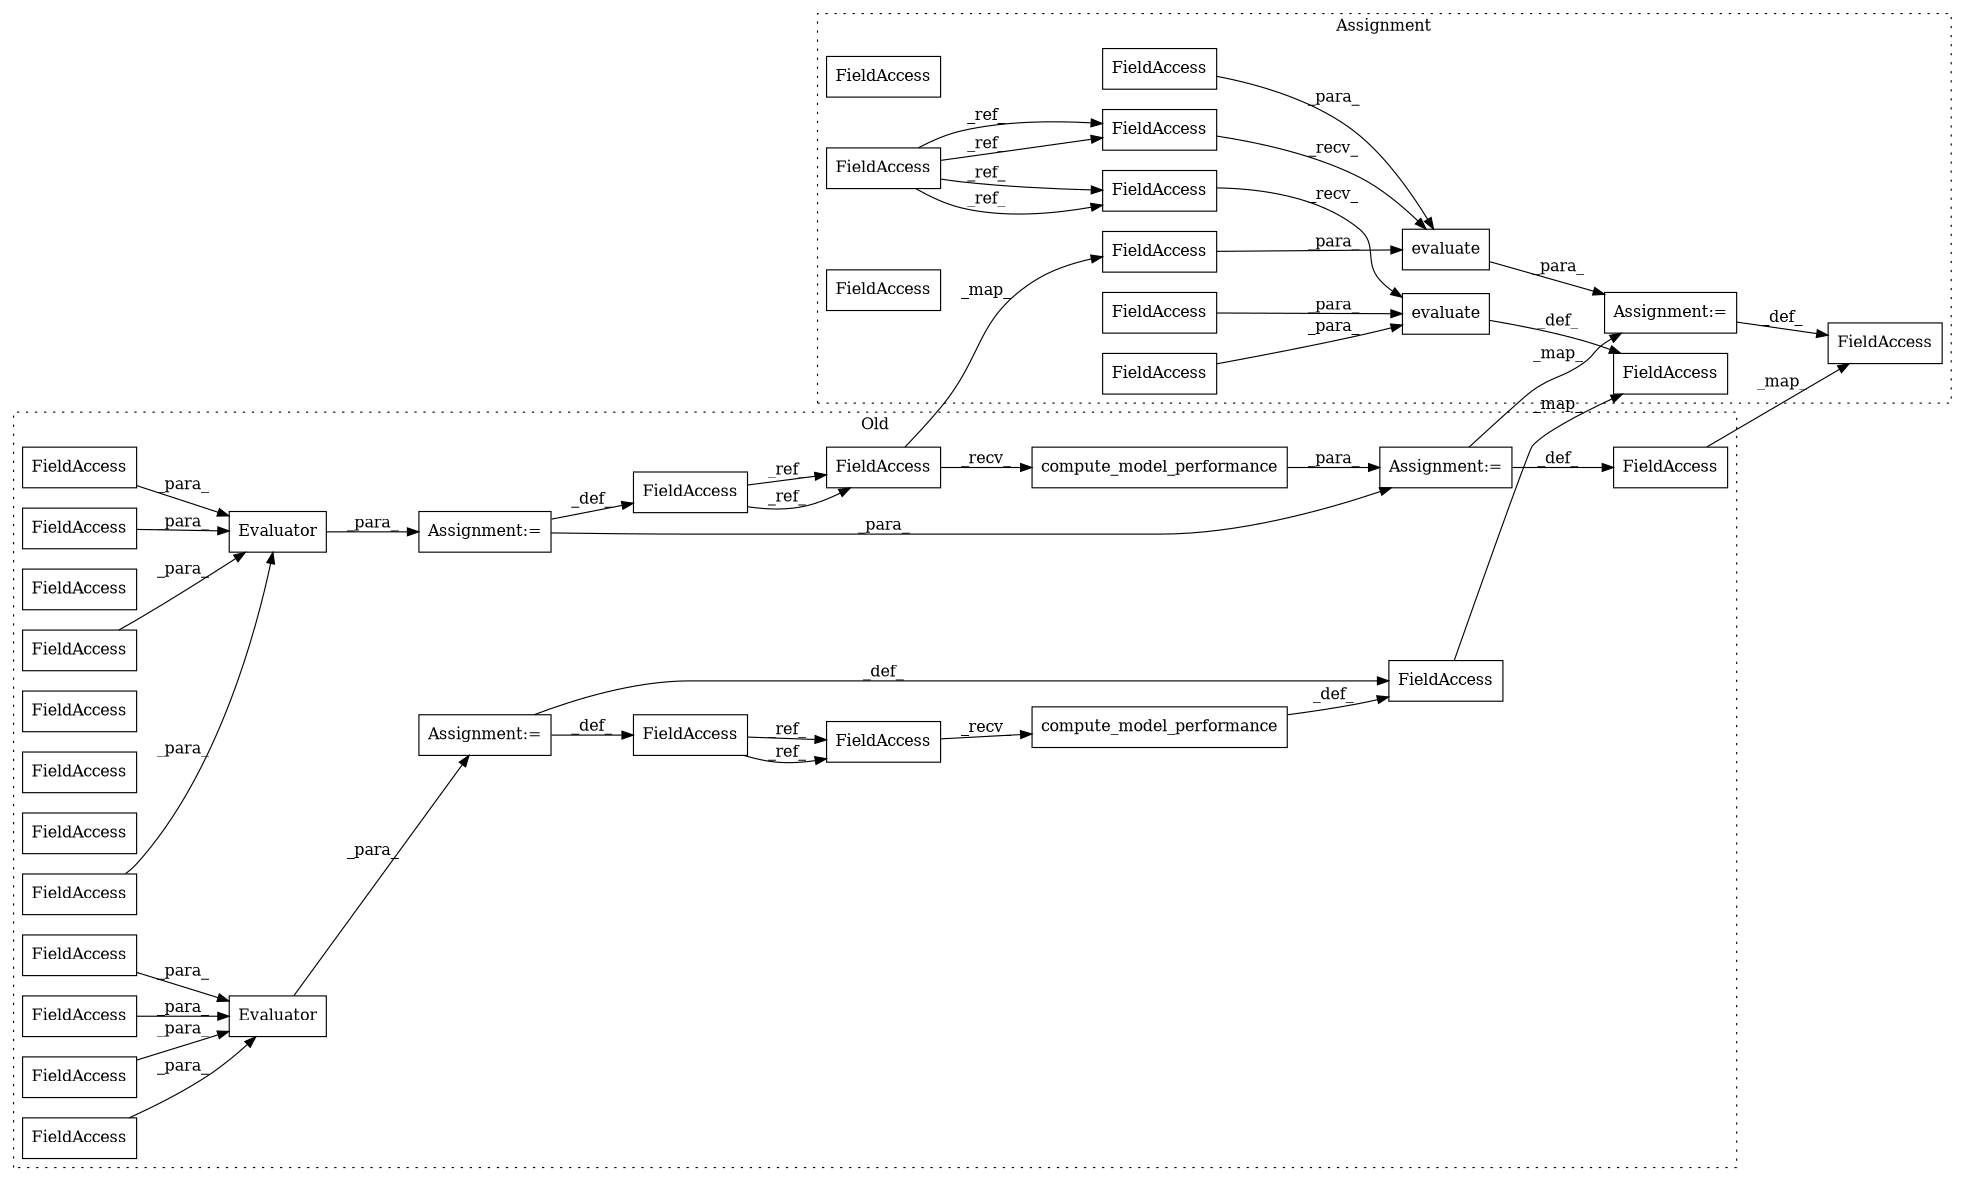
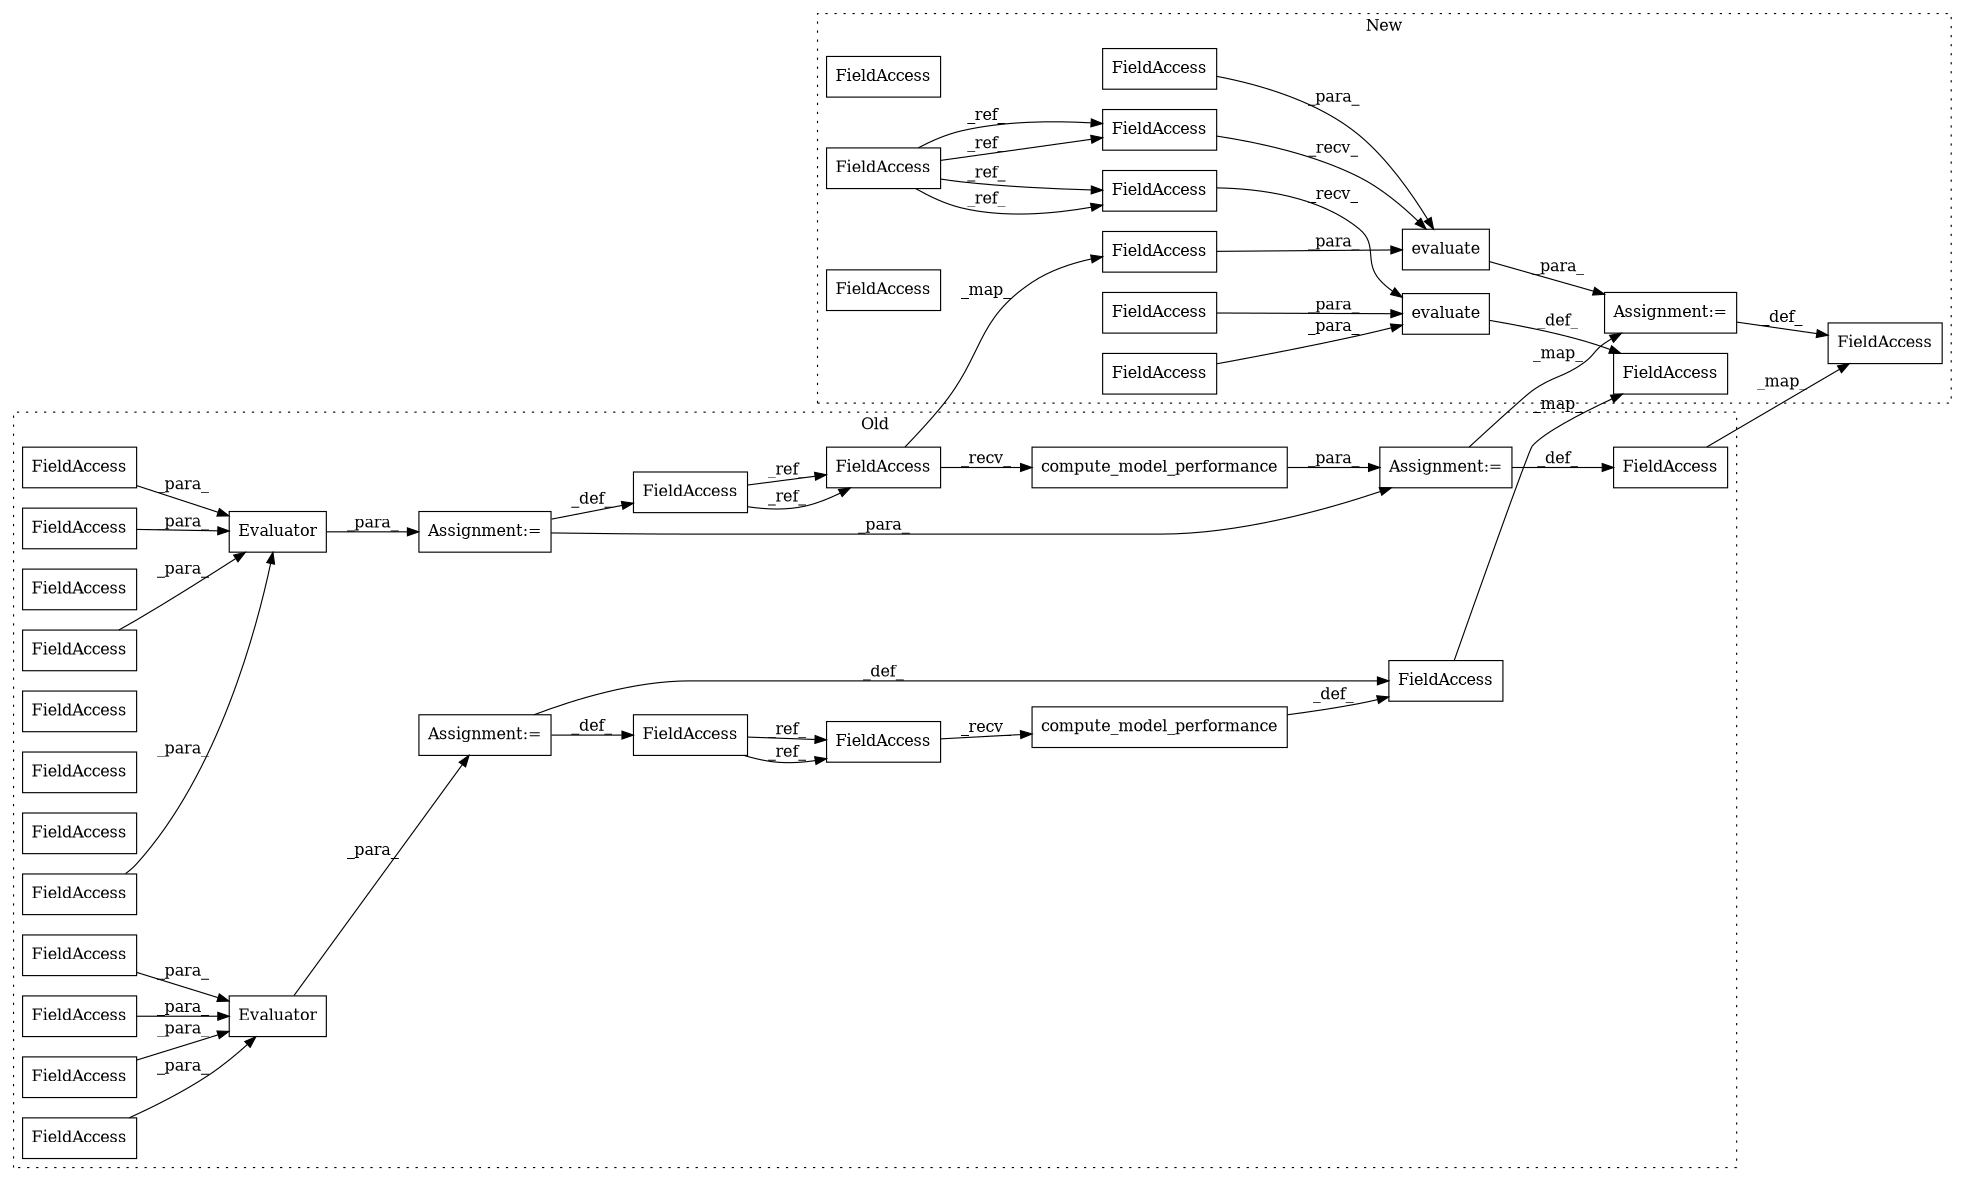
cluster "Assignment": label "Assignment" -> "New"
